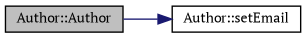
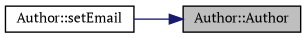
edge "Author::Author" -> "Author::setEmail": reversed
